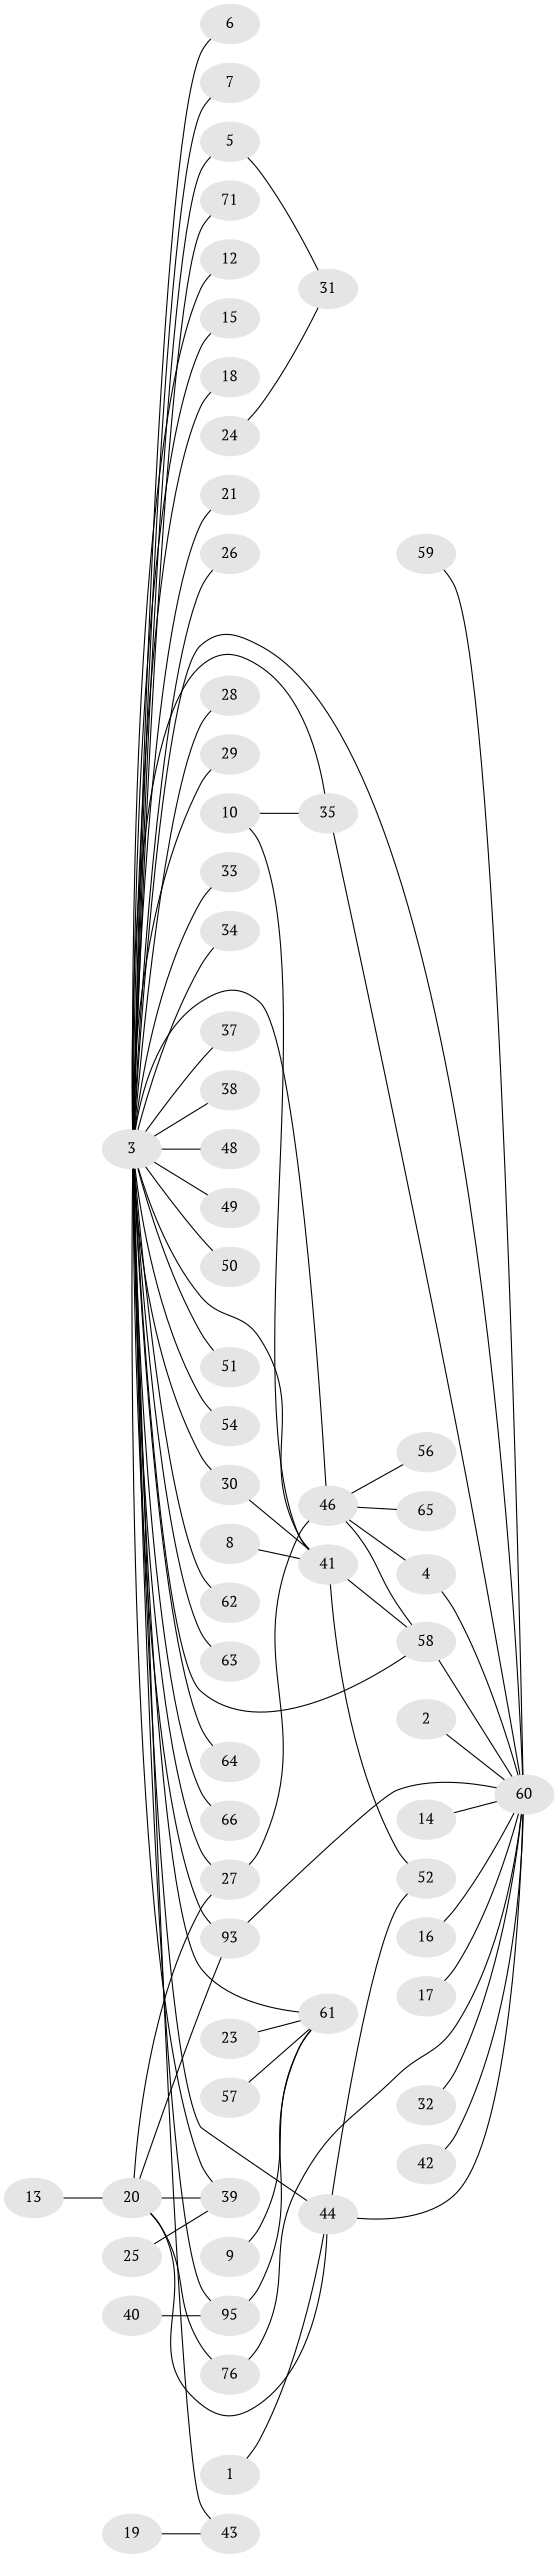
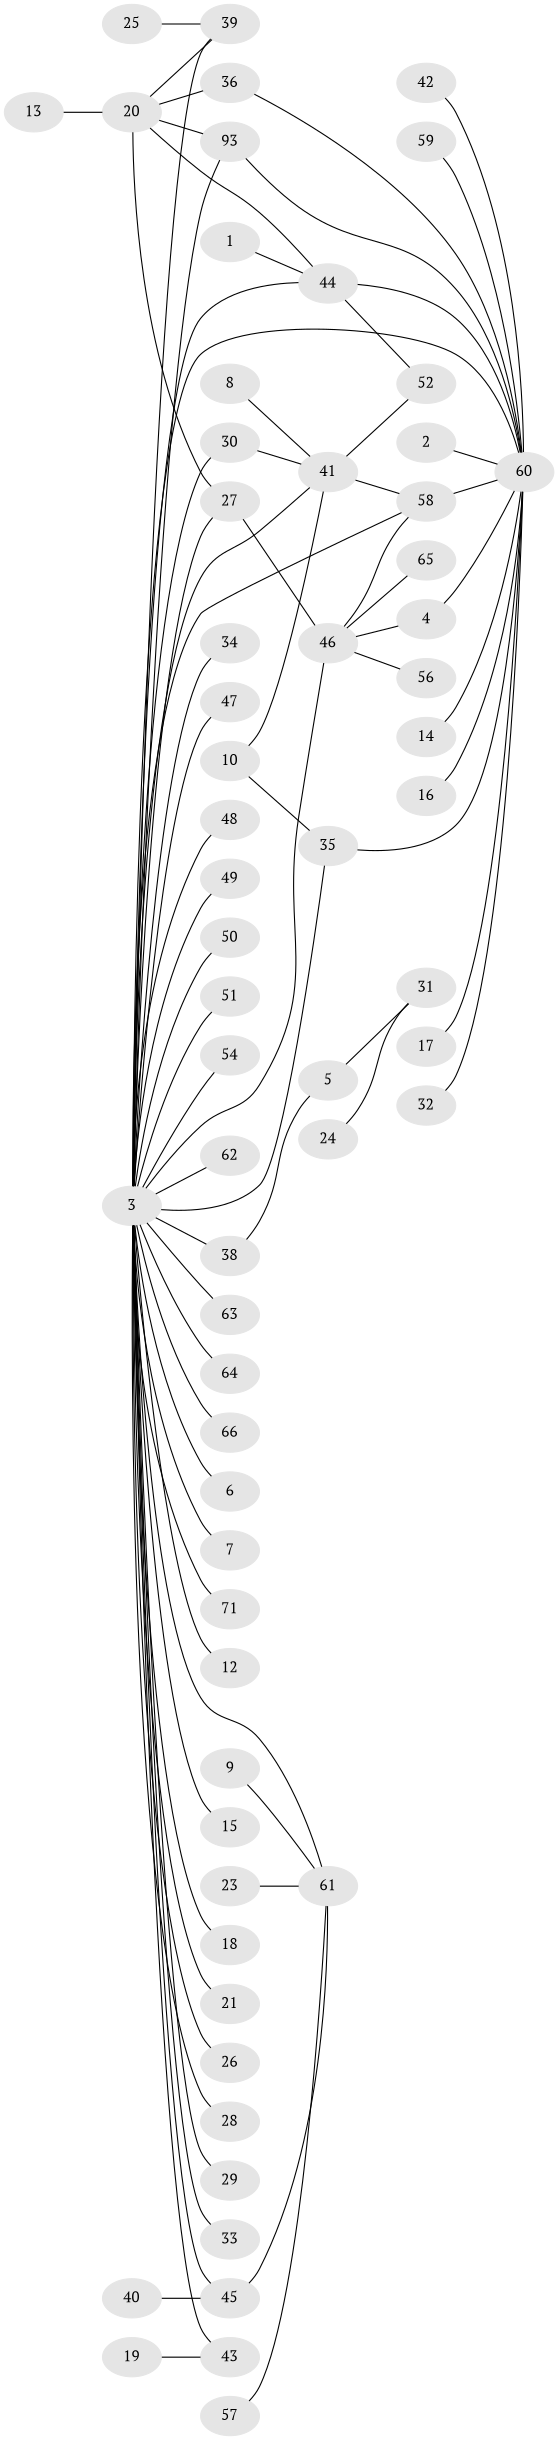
edge "5" -- "3": now "5" -- "38"
node "37": label "37" -> "47"
node "95": label "95" -> "45"
node "76": label "76" -> "36"
